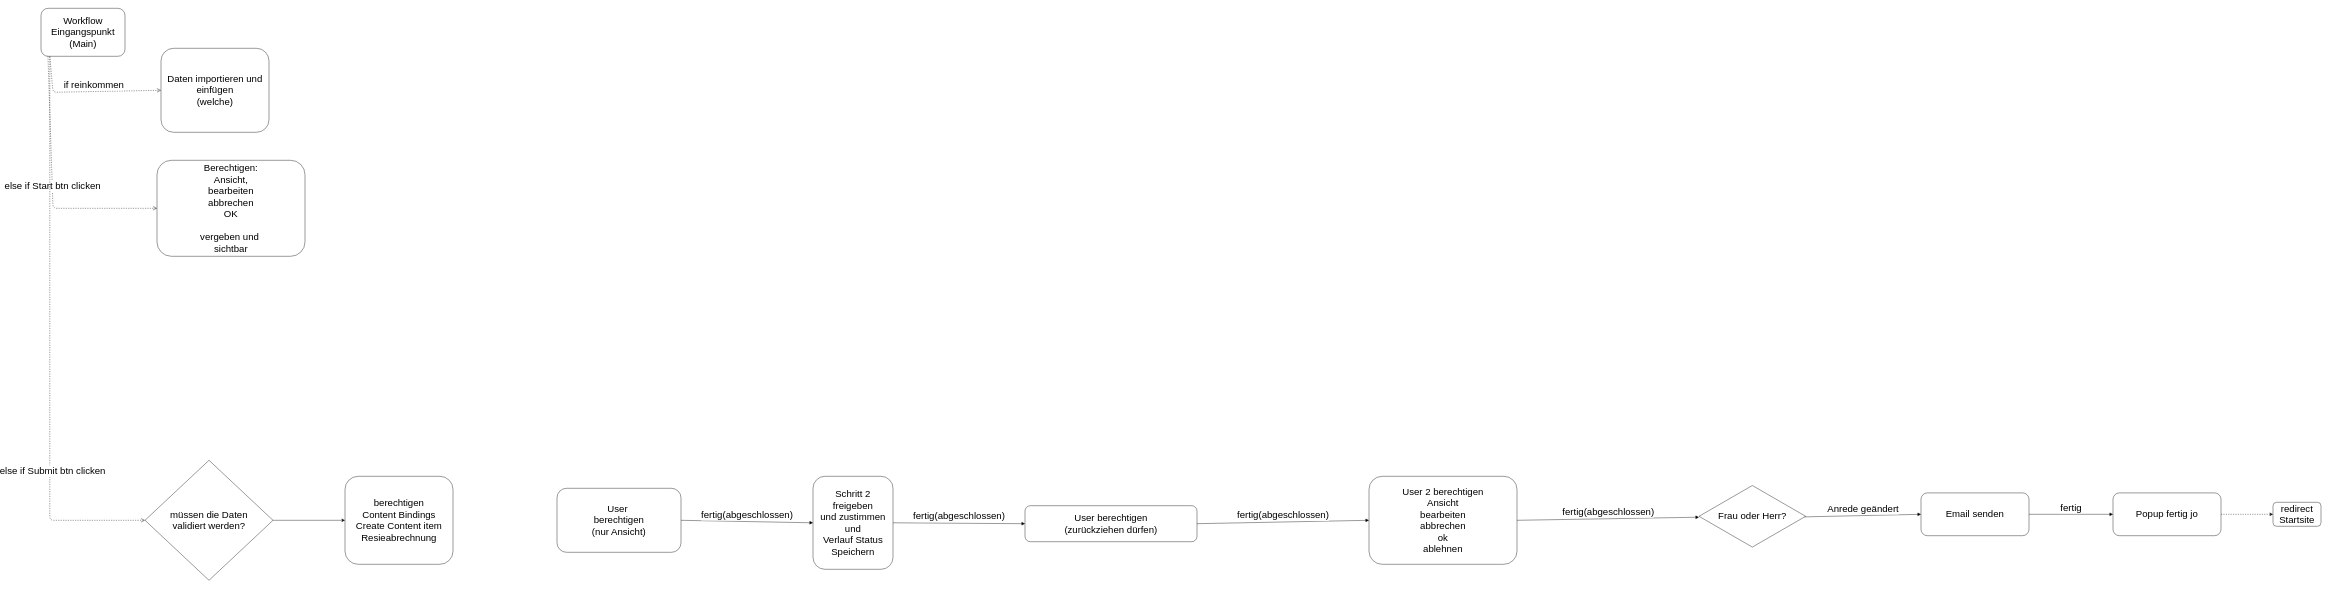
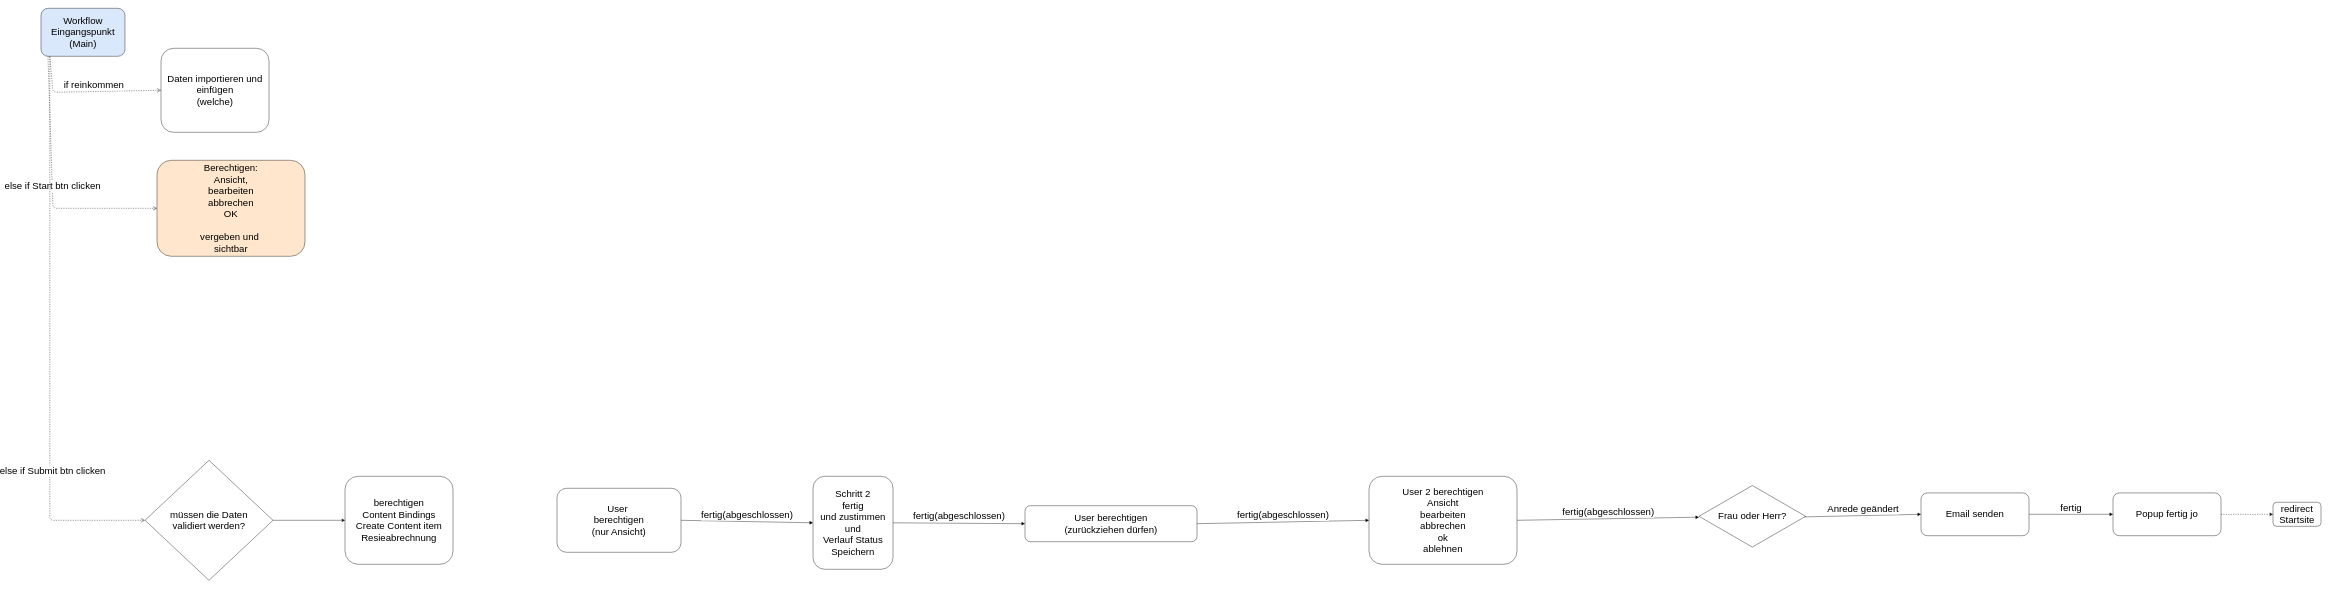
node "Workflow Eingangspunkt (Main)": fillcolor #ffffff -> #dae8fc
node "Berechtigen:Ansicht, bearbeitenabbrechenOKvergeben und sichtbar": fillcolor #ffffff -> #ffe6cc
node "Schritt 2freigeben und zustimmenundVerlauf Status Speichern": label "Schritt 2freigeben und zustimmenundVerlauf Status Speichern" -> "Schritt 2fertig und zustimmenundVerlauf Status Speichern"
